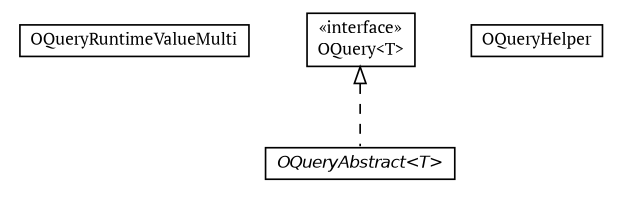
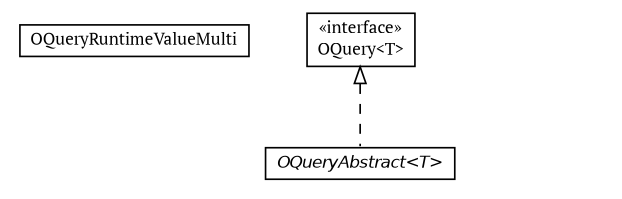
node "OQueryHelper": removed
